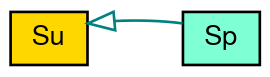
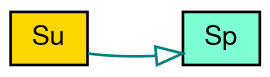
edge "Sp" -> "Su": reversed
